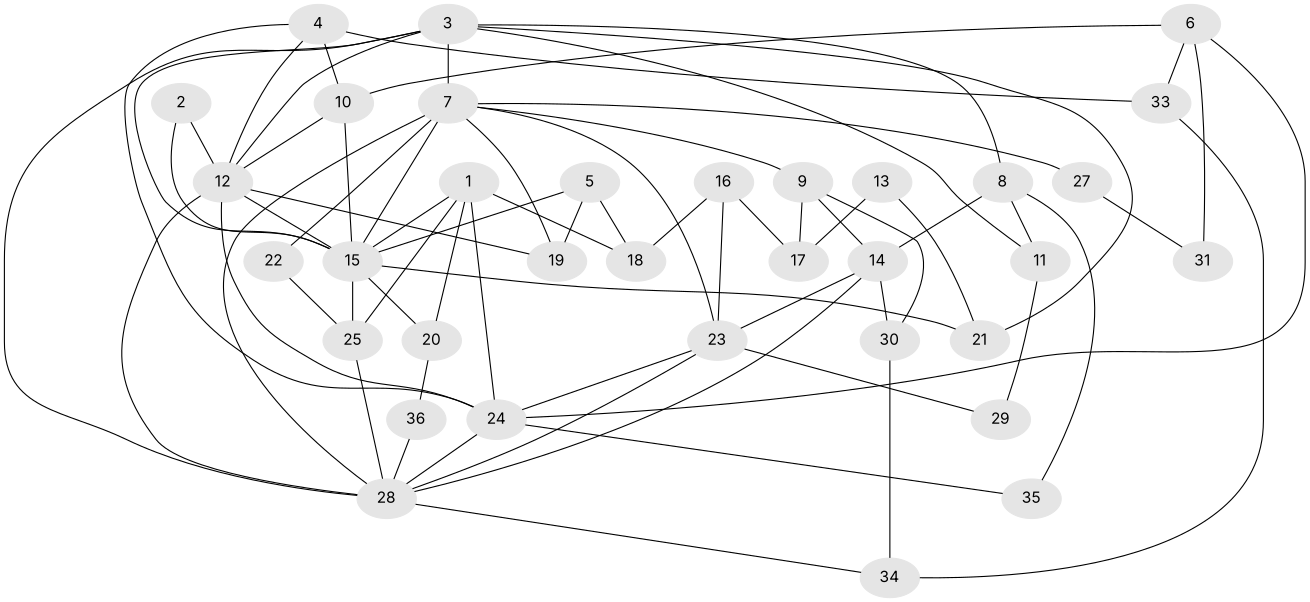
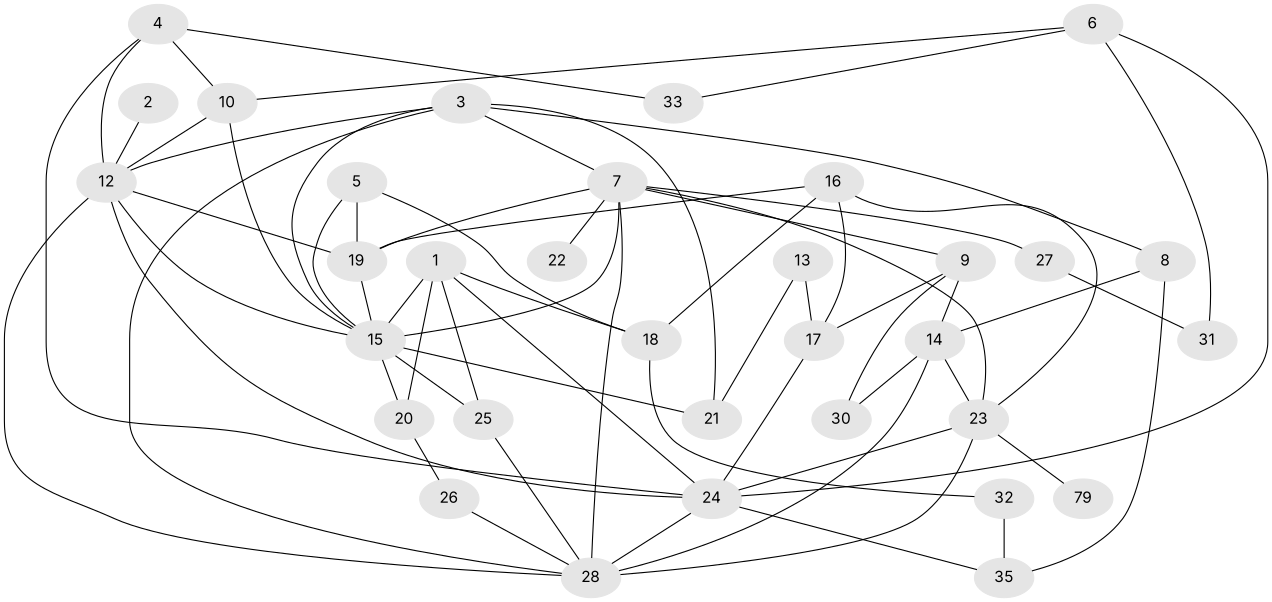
edge "2" -- "15": now "19" -- "15"
edge "16" -- "19": added
node "11": removed
edge "22" -- "25": removed
node "36": label "36" -> "26"
edge "17" -- "24": added
node "29": label "29" -> "79"
node "32": added
node "34": removed
